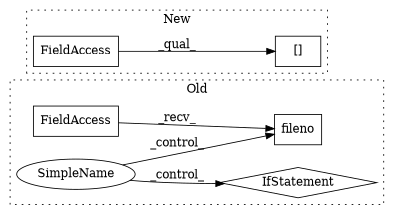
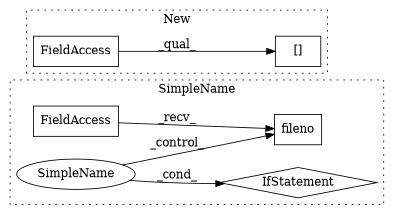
cluster "Old": label "Old" -> "SimpleName"
edge "SimpleName" -> "IfStatement": label "_control_" -> "_cond_"
